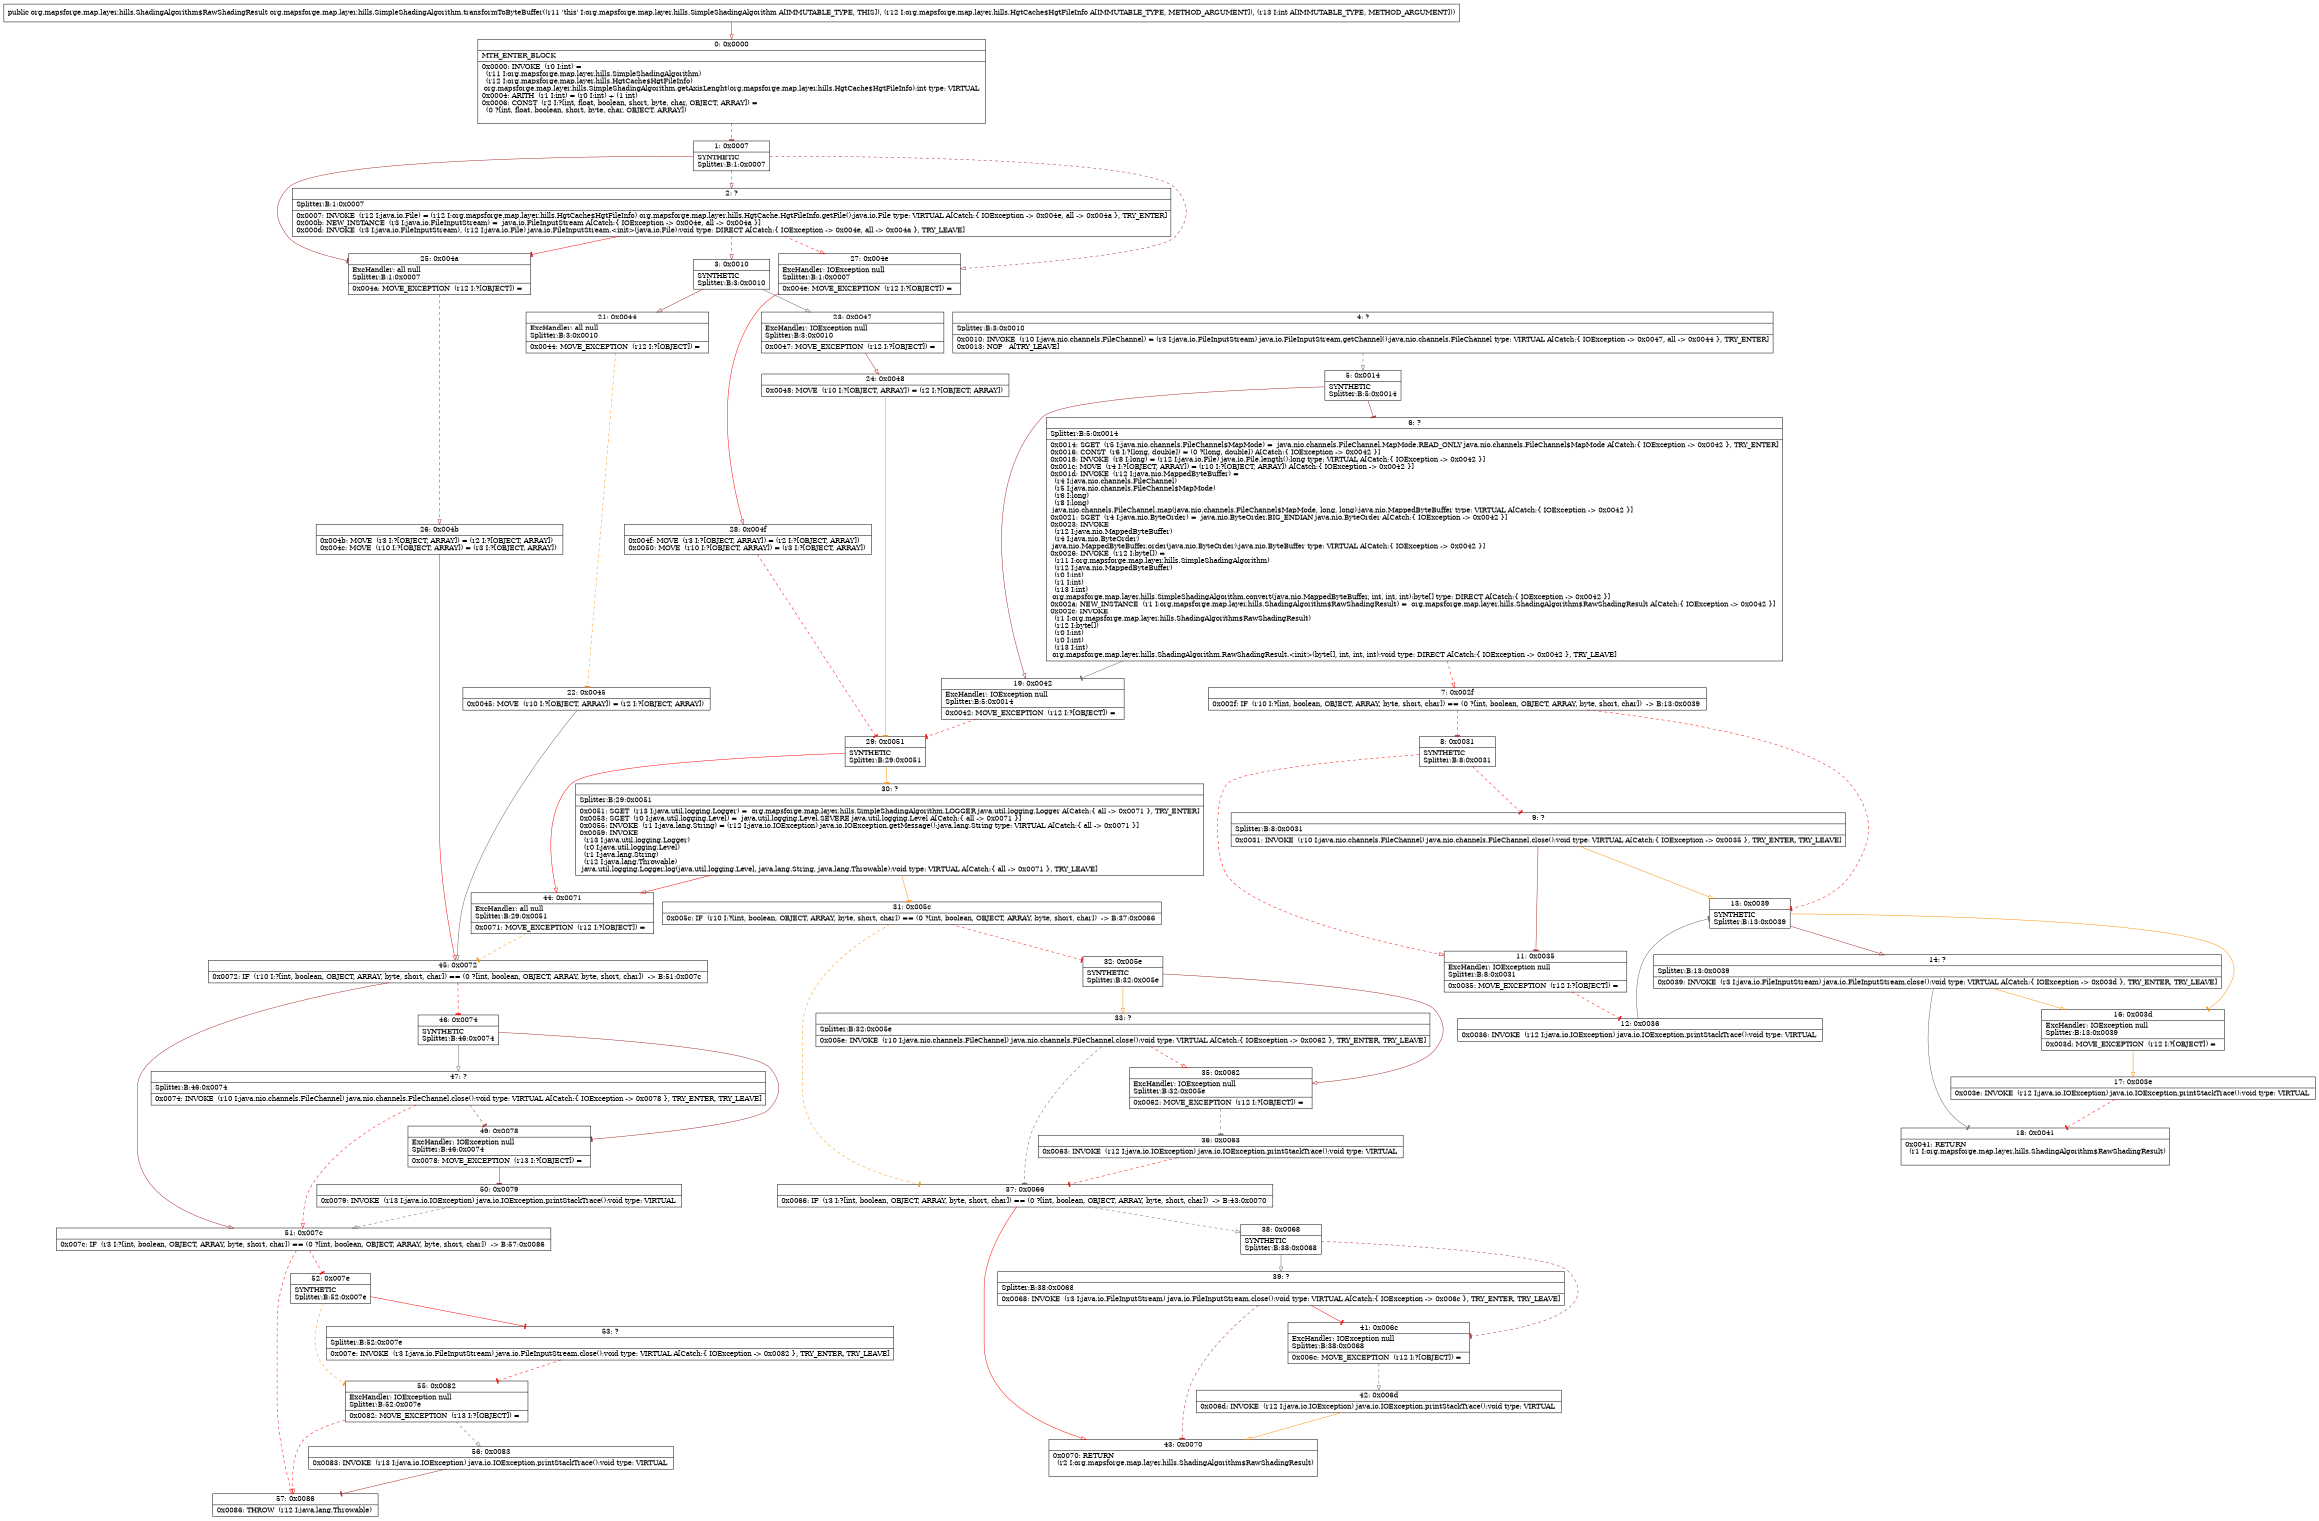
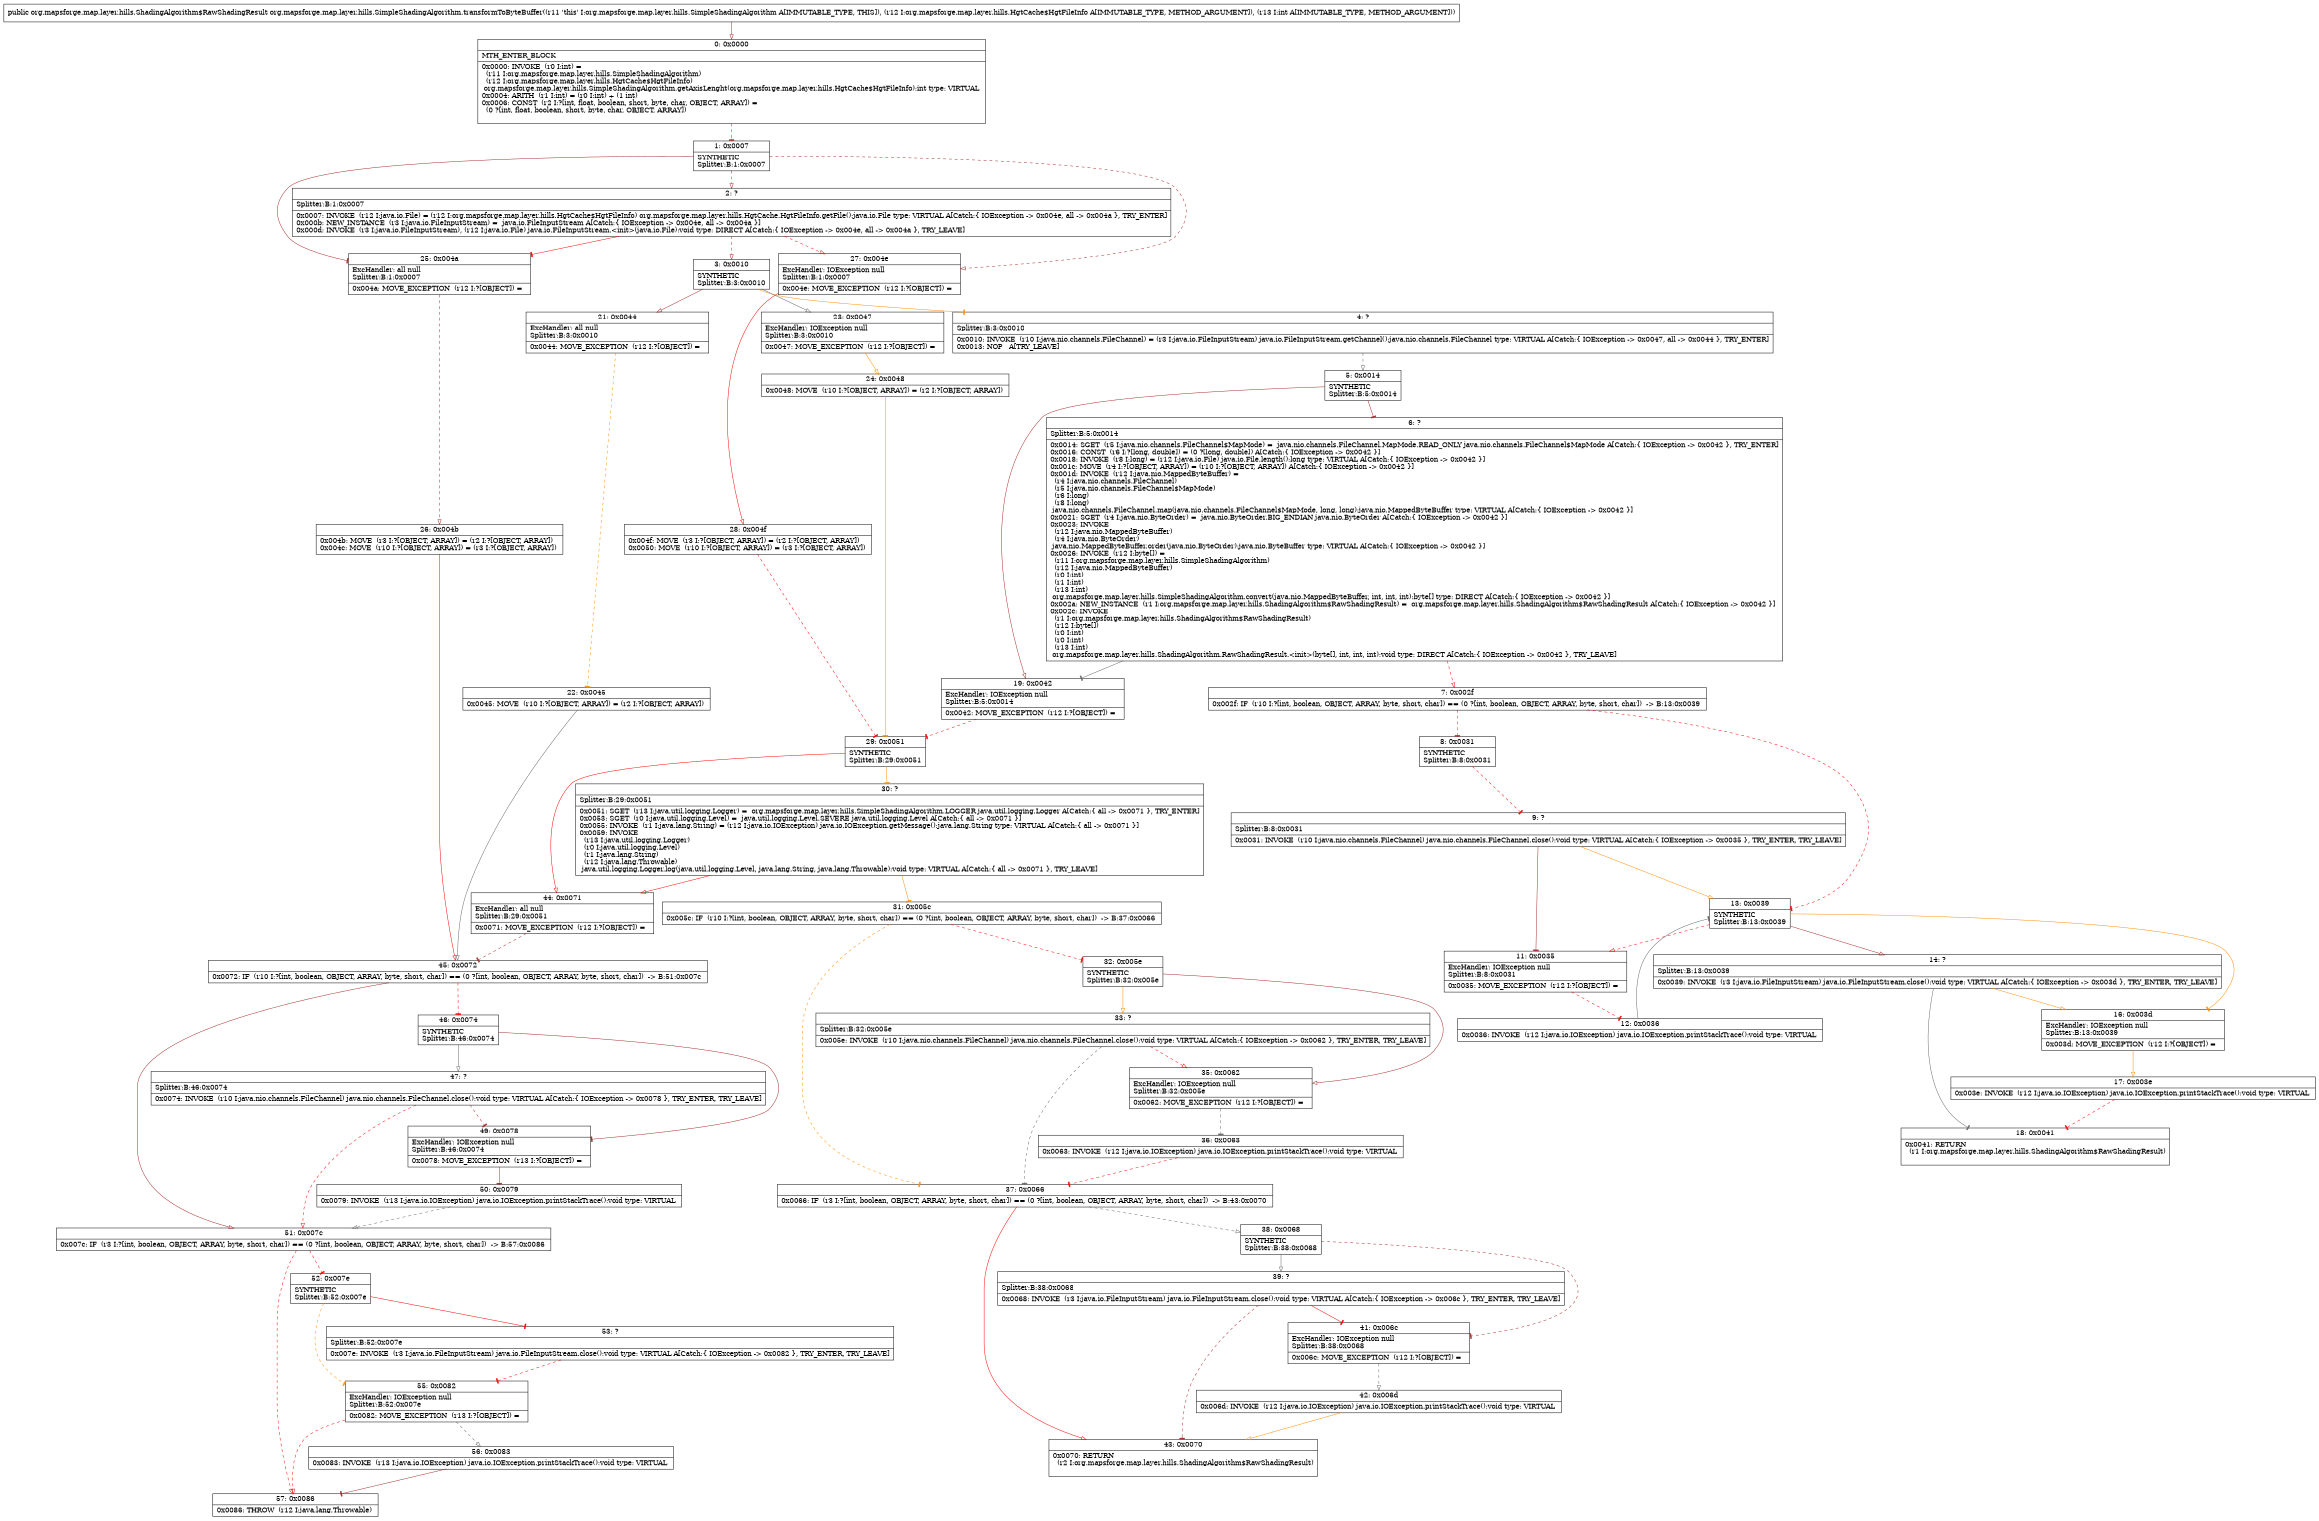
edge "3: 0x0010" -> "4: ?": added
edge "23: 0x0047" -> "24: 0x0048": color brown -> darkorange
edge "8: 0x0031" -> "11: 0x0035": now "13: 0x0039" -> "11: 0x0035"
edge "44: 0x0071" -> "45: 0x0072": color darkorange -> brown
